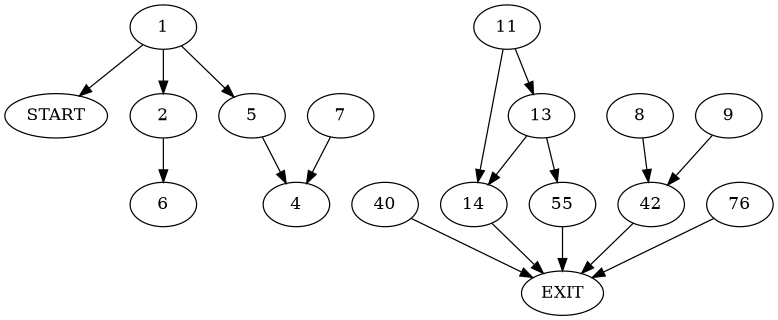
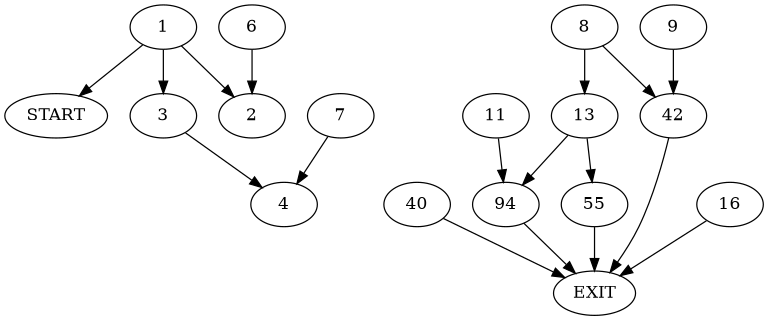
edge "11" -> "13": now "8" -> "13"
node "5": label "5" -> "3"
edge "2" -> "6": reversed
node "14": label "14" -> "94"
node "76": label "76" -> "16"
